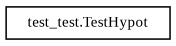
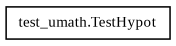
node "test_test.TestHypot": label "test_test.TestHypot" -> "test_umath.TestHypot"
